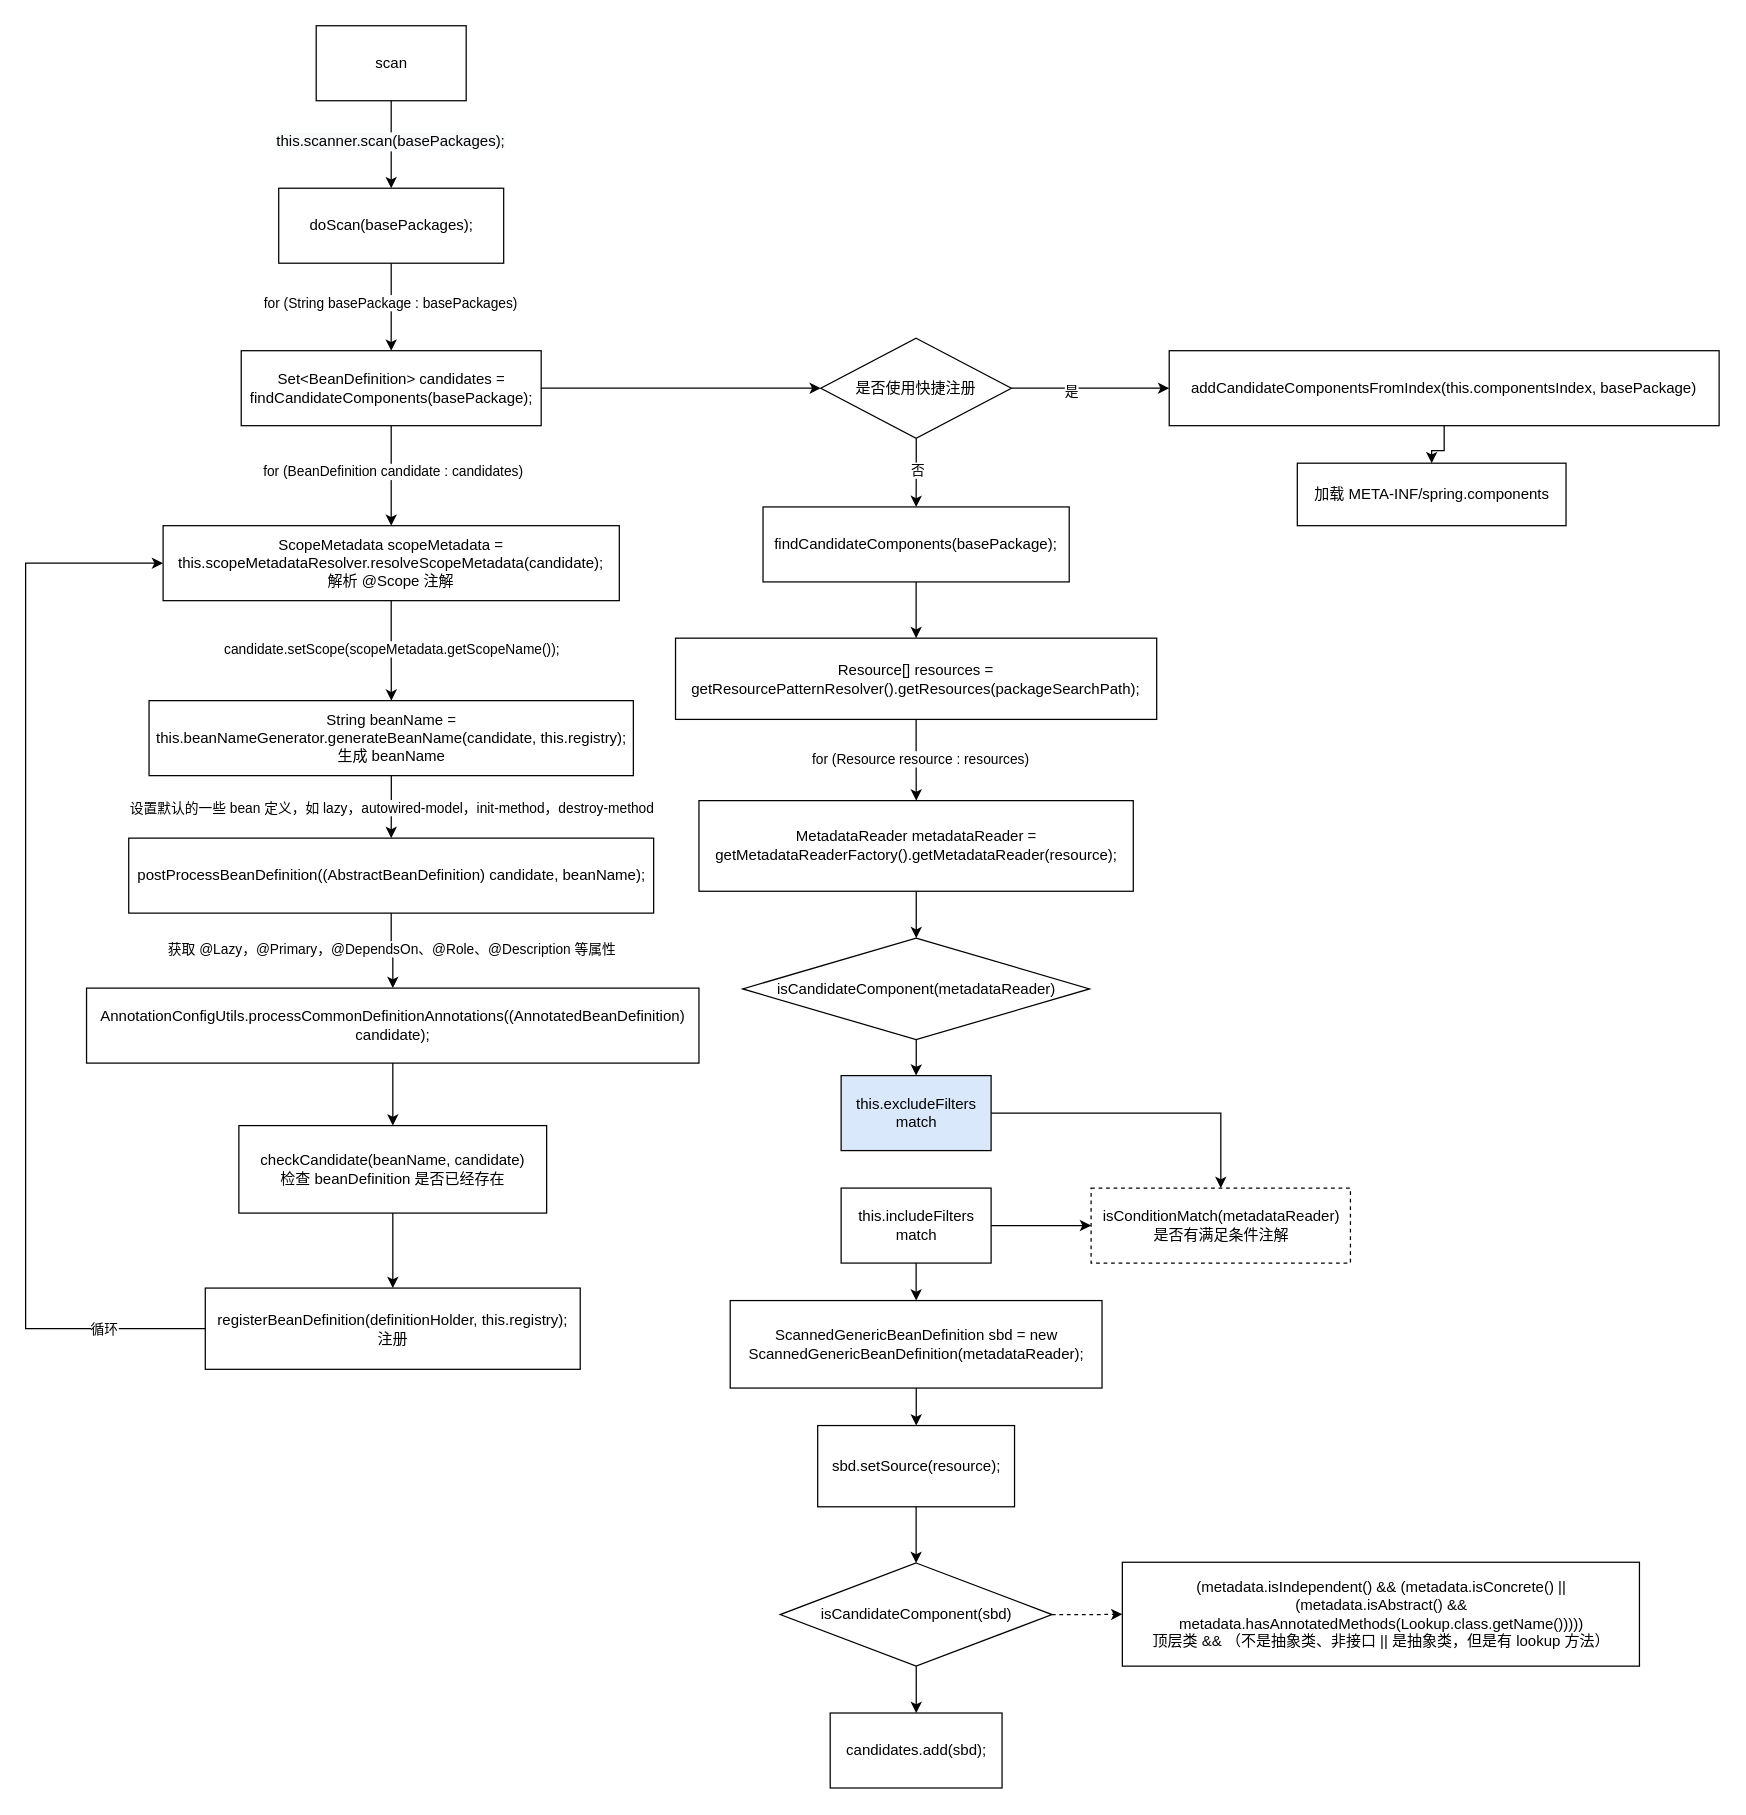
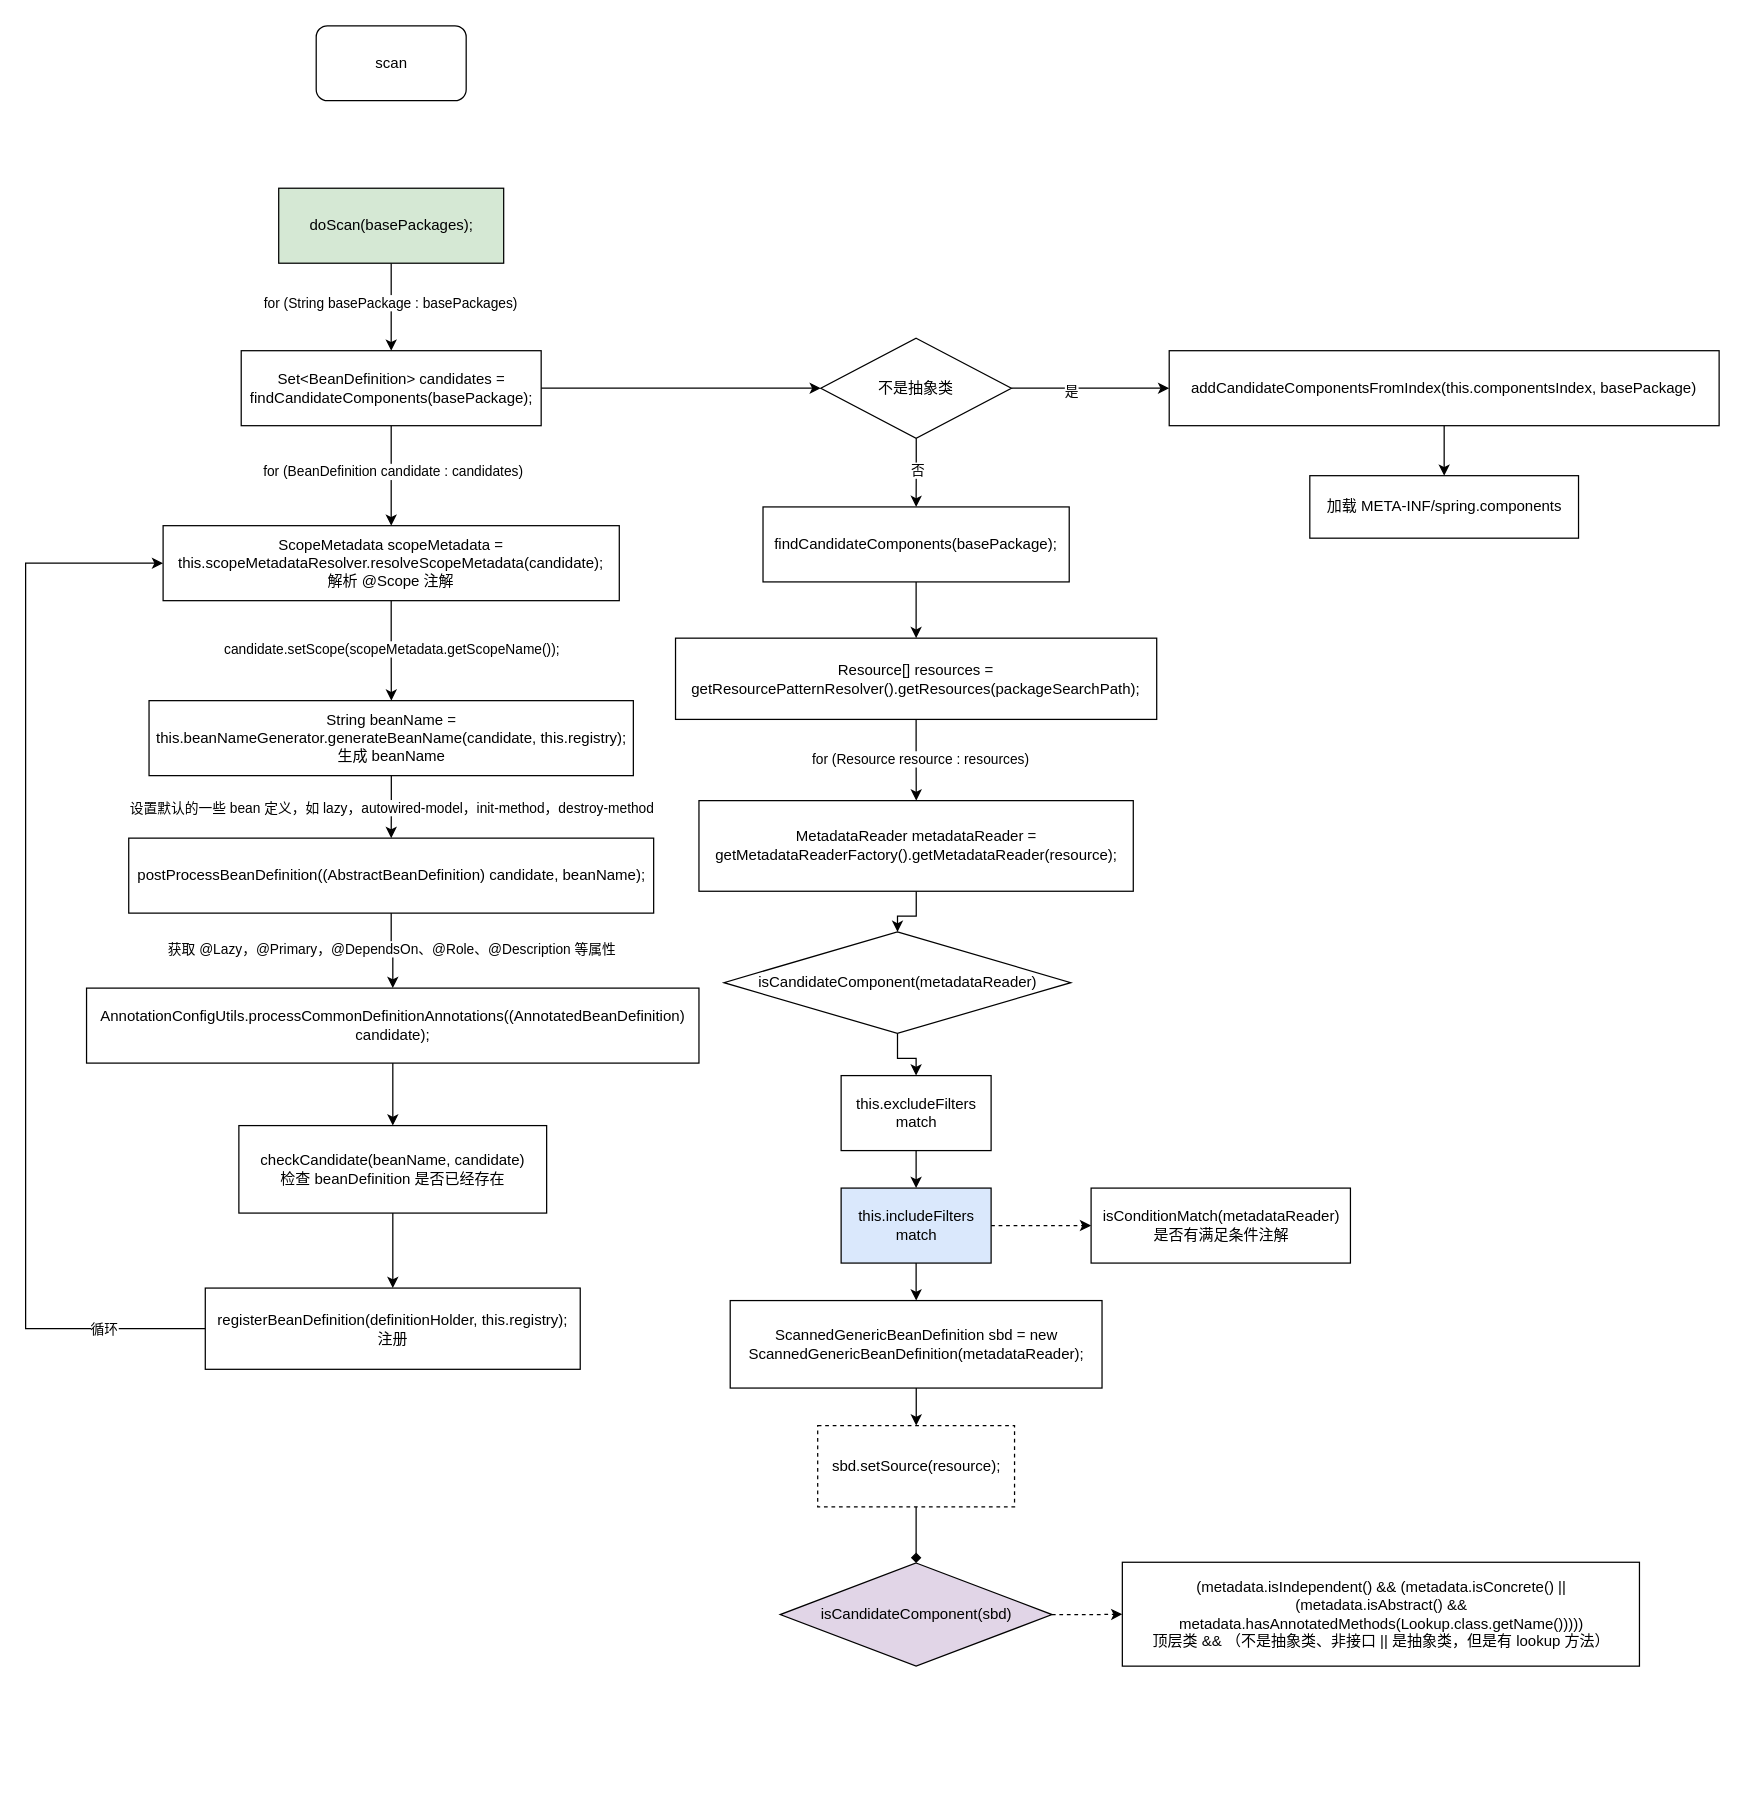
node "scan": shape rectangle -> rounded rectangle
edge "scan" -> "doScan(basePackages);": removed, label "this.scanner.scan(basePackages);"
node "doScan(basePackages);": fillcolor #ffffff -> #d5e8d4
node "是否使用快捷注册": label "是否使用快捷注册" -> "不是抽象类"
node "加载 META-INF/spring.components": moved (1432, 494) -> (1444, 507)
node "isCandidateComponent(metadataReader)": moved (916, 989) -> (898, 983)
node "this.excludeFilters match": fillcolor #dae8fc -> #ffffff
edge "this.excludeFilters match" -> "isConditionMatch(metadataReader) 是否有满足条件注解": now "this.excludeFilters match" -> "this.includeFilters match"
node "this.includeFilters match": fillcolor #ffffff -> #dae8fc
edge "this.includeFilters match" -> "isConditionMatch(metadataReader) 是否有满足条件注解": style solid -> dashed
node "isConditionMatch(metadataReader) 是否有满足条件注解": style dashed -> solid
node "sbd.setSource(resource);": style solid -> dashed
edge "sbd.setSource(resource);" -> "isCandidateComponent(sbd)": arrowhead classic -> diamond
node "isCandidateComponent(sbd)": fillcolor #ffffff -> #e1d5e7
edge "isCandidateComponent(sbd)" -> "candidates.add(sbd);": removed
node "candidates.add(sbd);": removed
